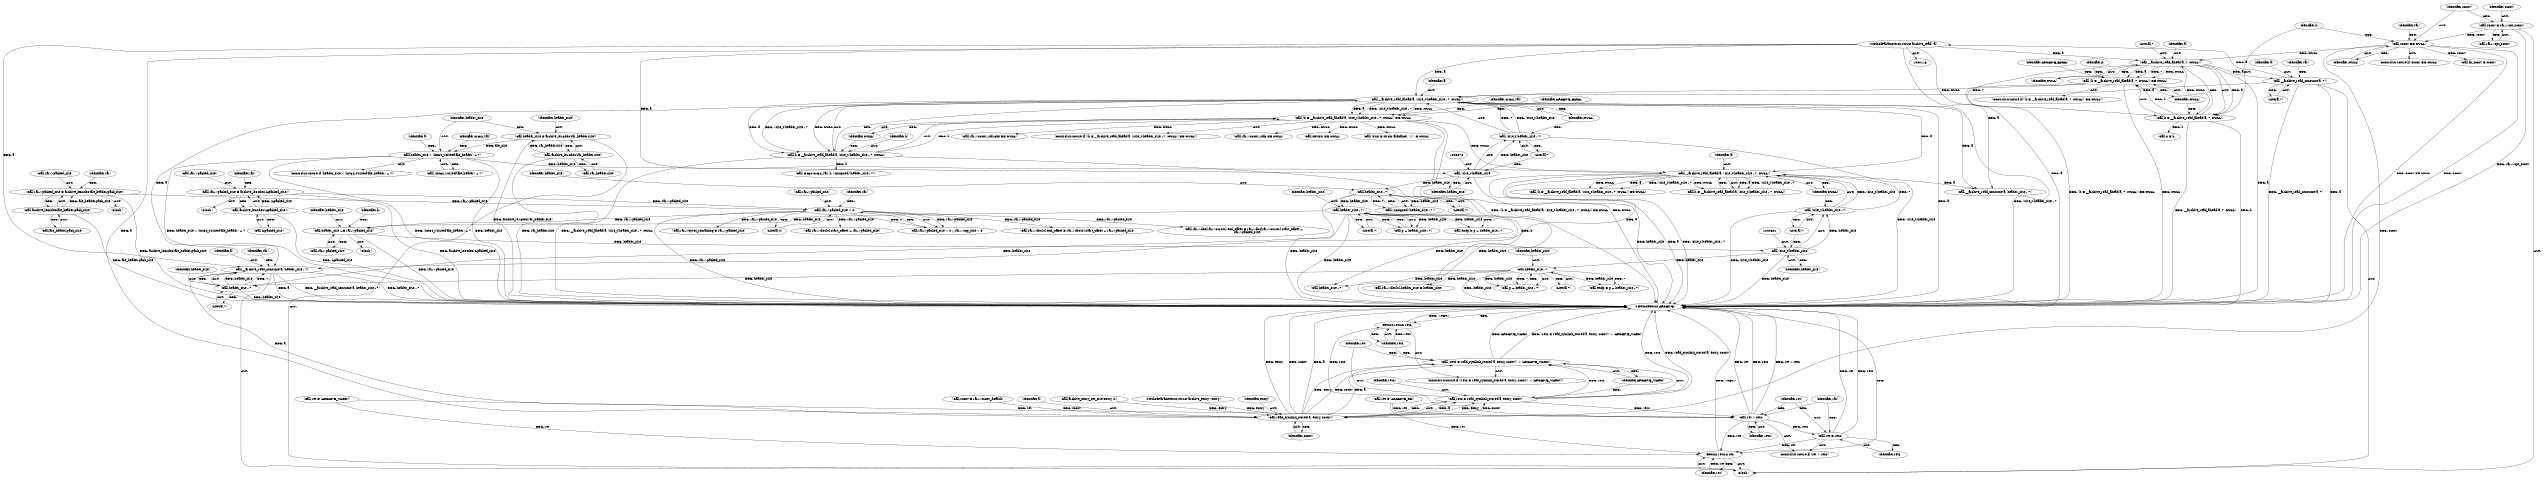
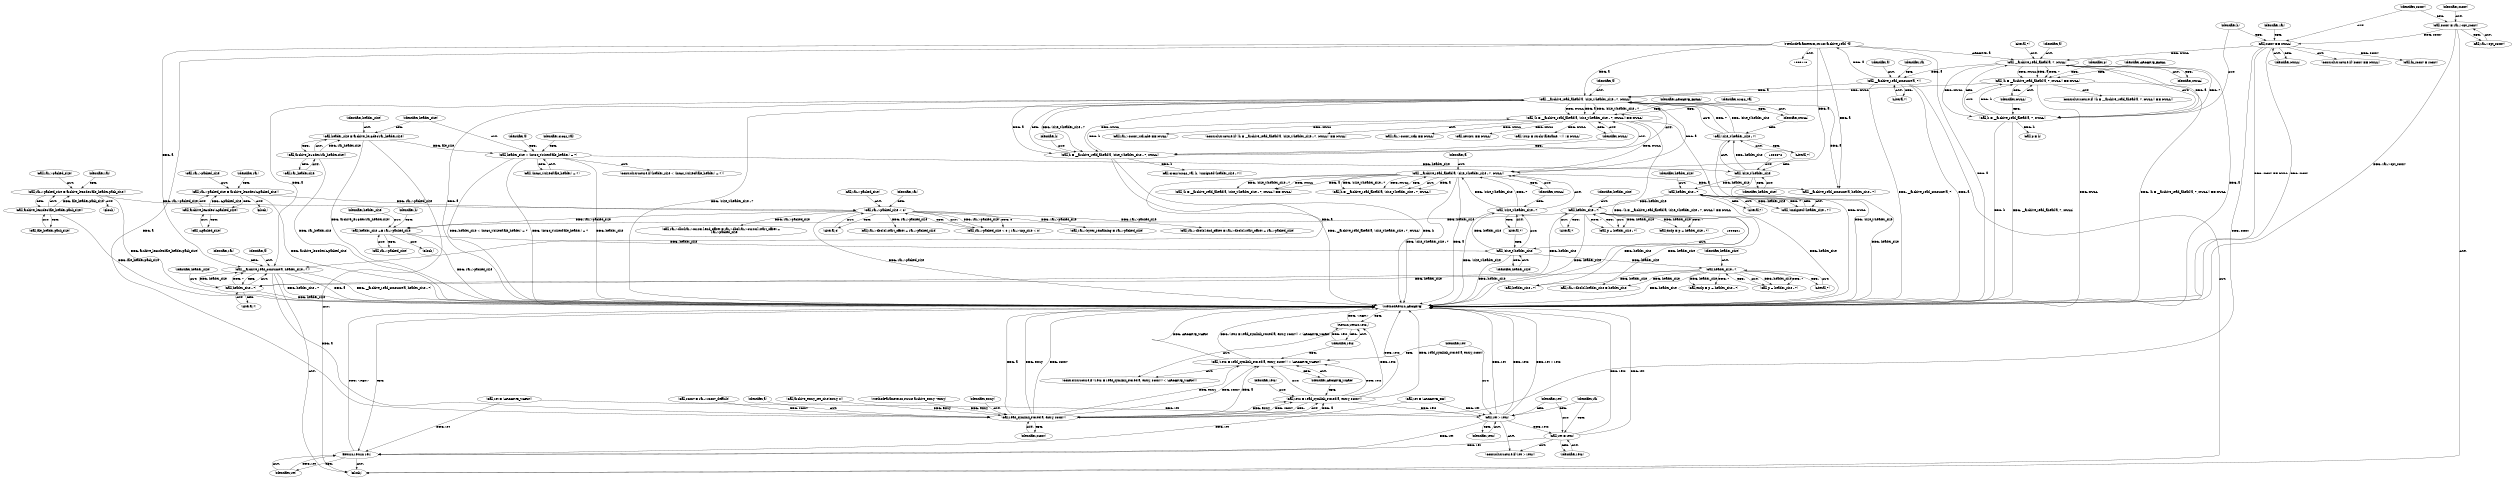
edge "(MethodParameterIn,struct archive_read *a)" -> "(Call,__archive_read_ahead(a, 7, NULL))": label "DDG: a" -> "ARCHIVE: a"
edge "(Call,archive_le64dec(&packed_size))" -> "(MethodReturn,ARCHIVE)": removed, label "DDG: &packed_size"
